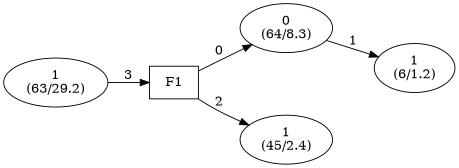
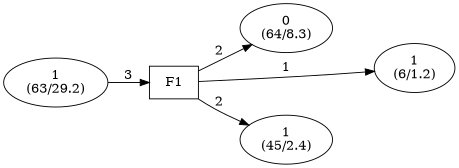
edge "0 (64/8.3)" -> "1 (6/1.2)": now "F1" -> "1 (6/1.2)"
edge "F1" -> "0 (64/8.3)": label "0" -> "2"
